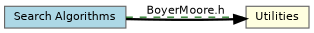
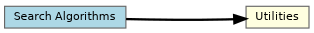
edge "Search Algorithms" -- "Utilities": removed, label "BoyerMoore.h"
